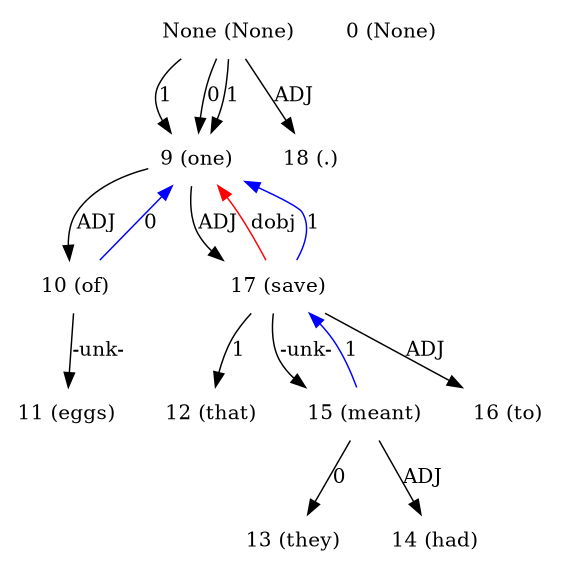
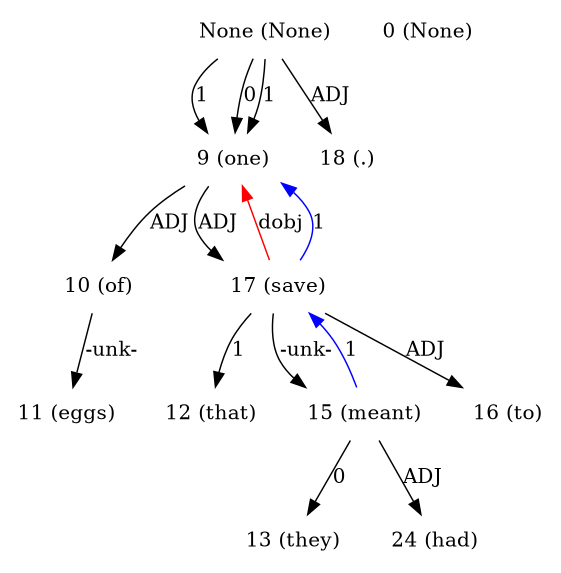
edge "10 (of)" -> "9 (one)": removed, label "0"
node "14 (had)": label "14 (had)" -> "24 (had)"
